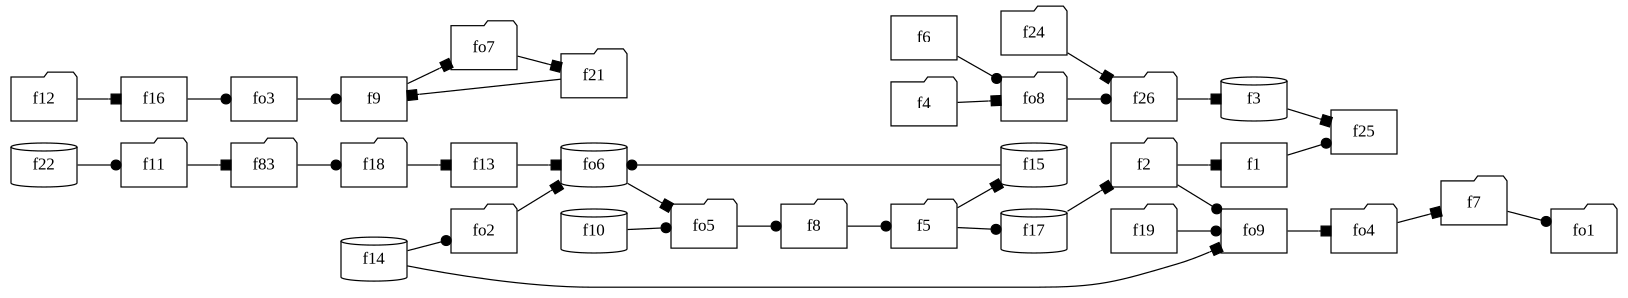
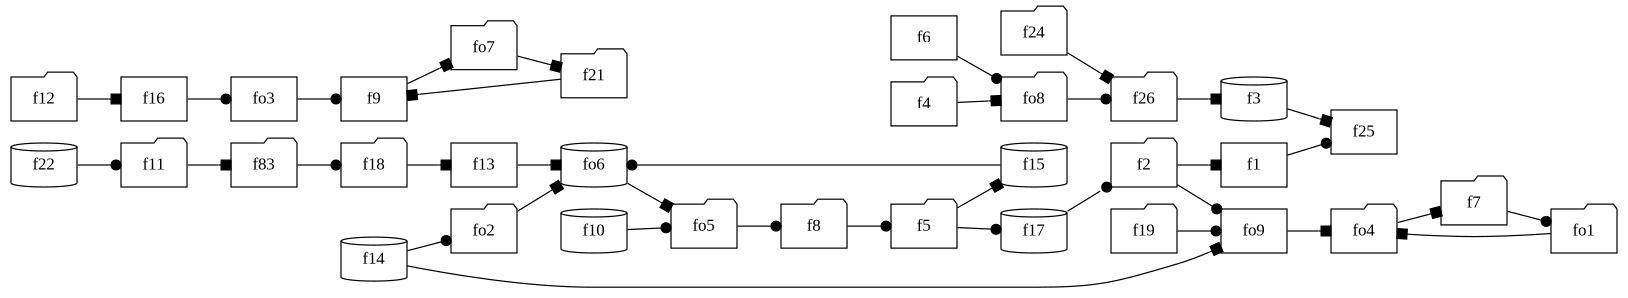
edge "f17" -> "f2": arrowhead box -> dot
edge "fo1" -> "fo4": added
